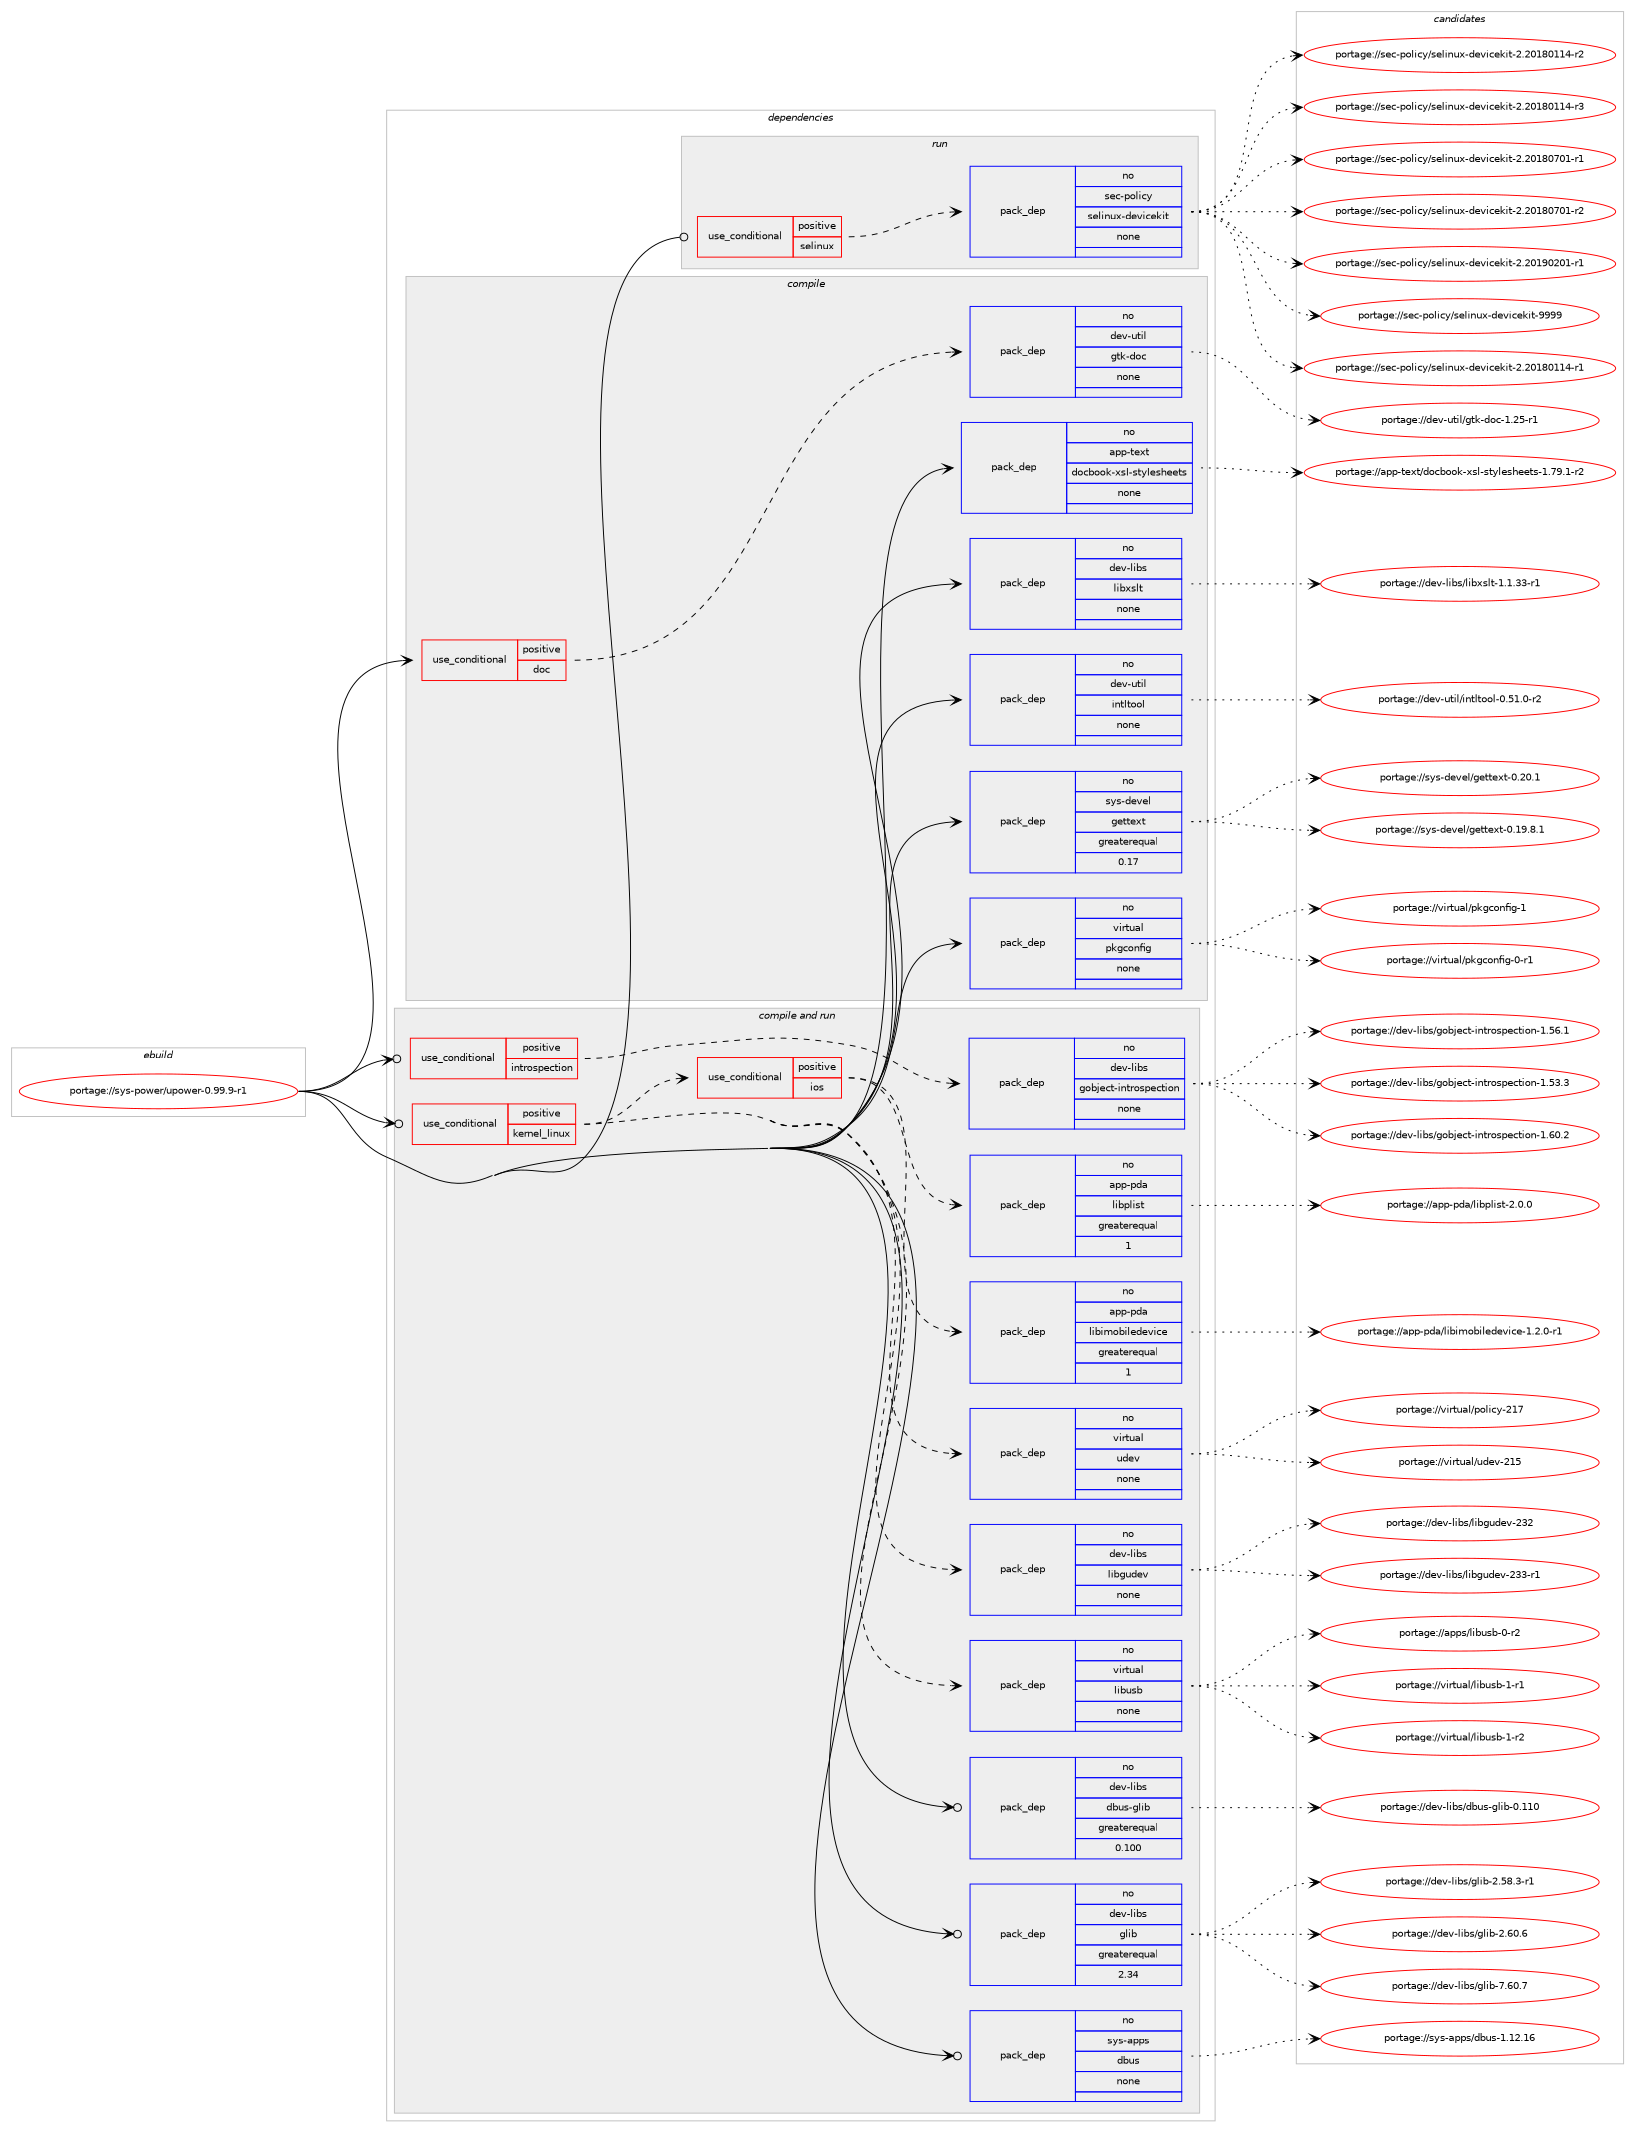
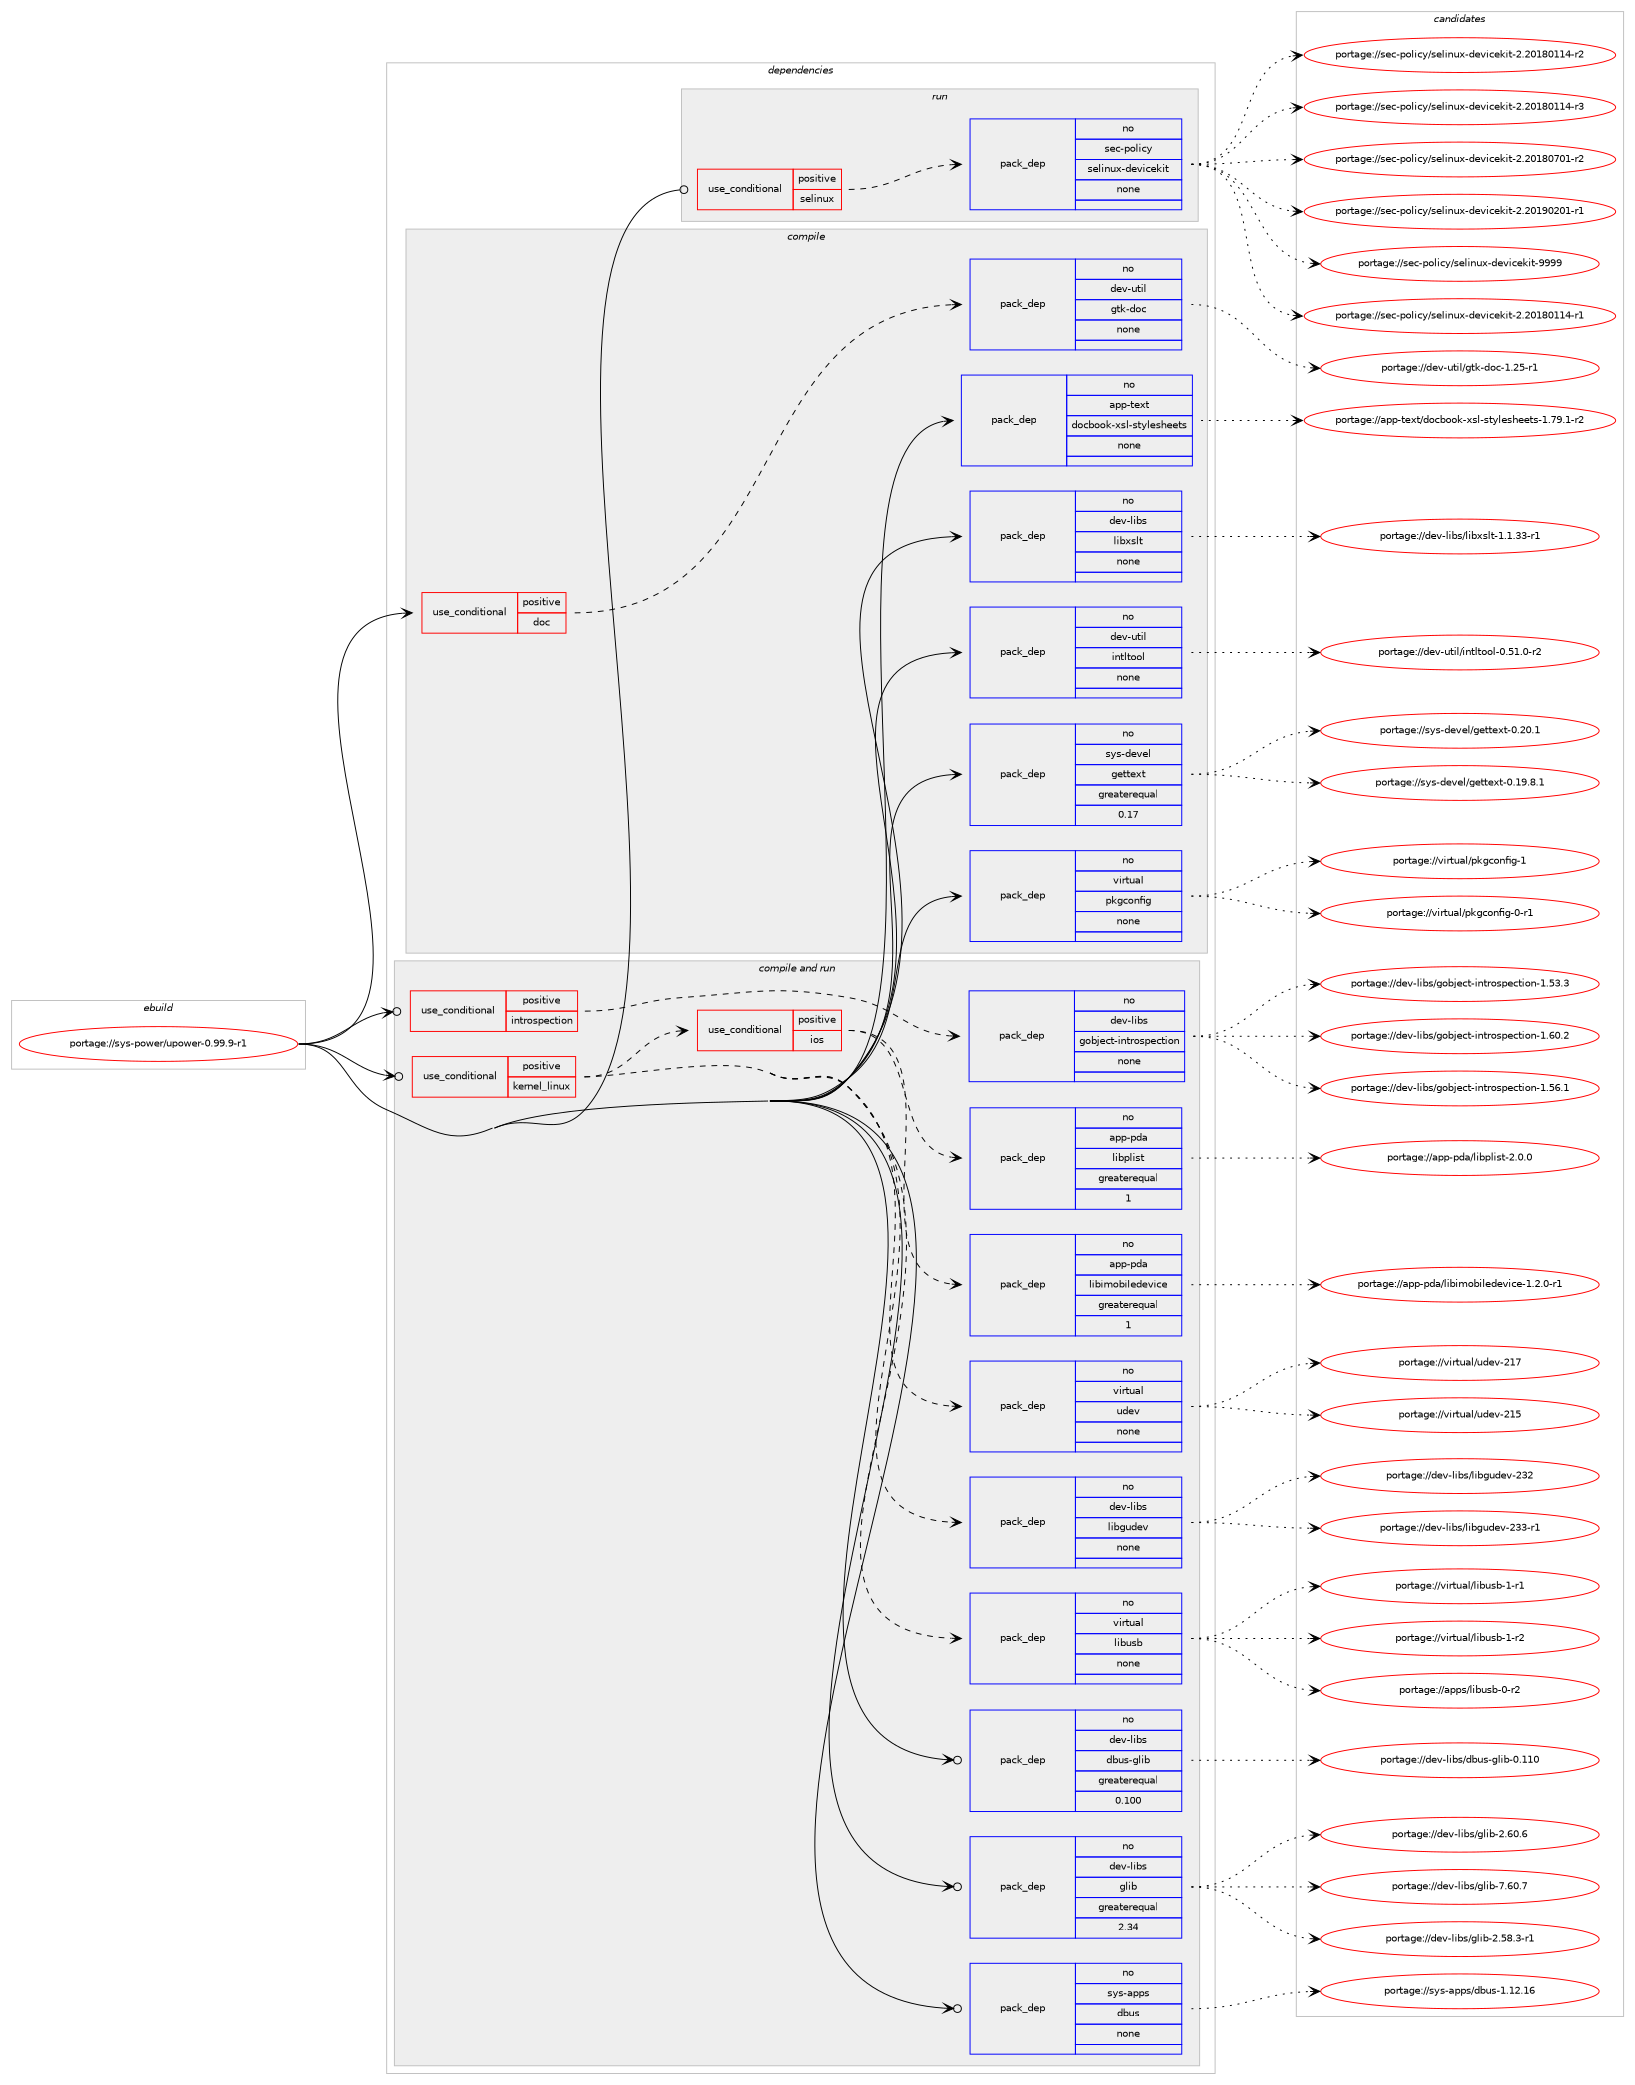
node "portage://sec-policy/selinux-devicekit-2.20180701-r1": removed
node "portage://virtual/policy-217": label "portage://virtual/policy-217" -> "portage://virtual/udev-217"
